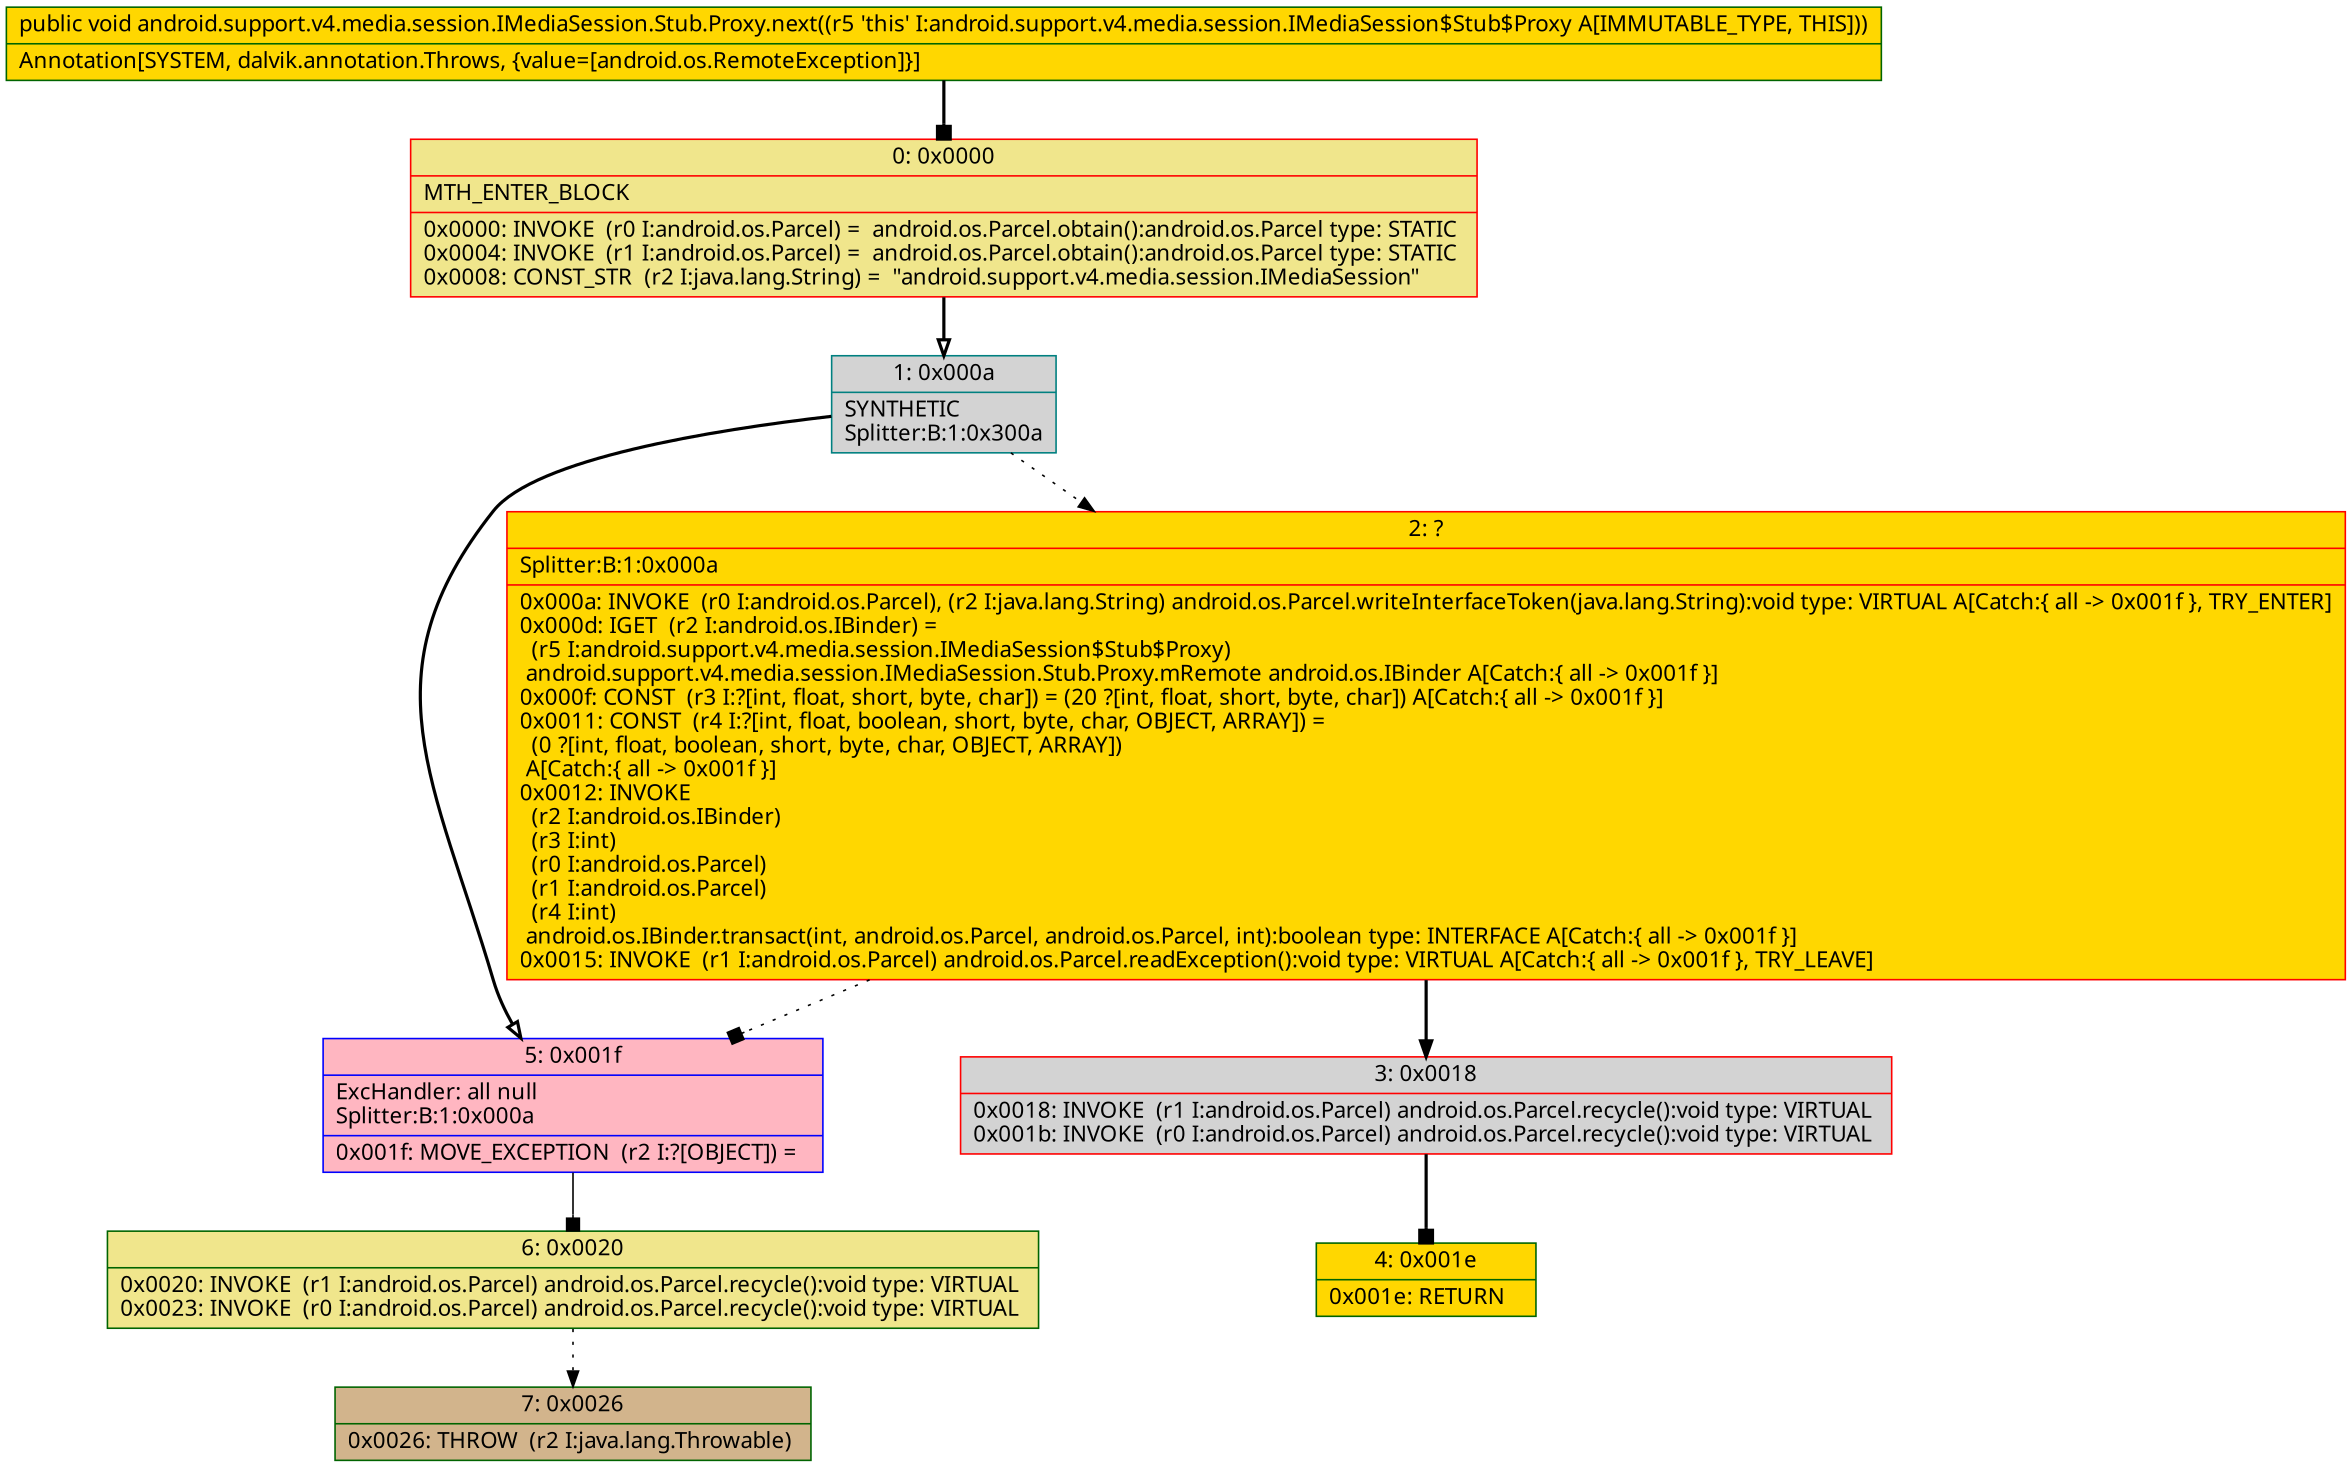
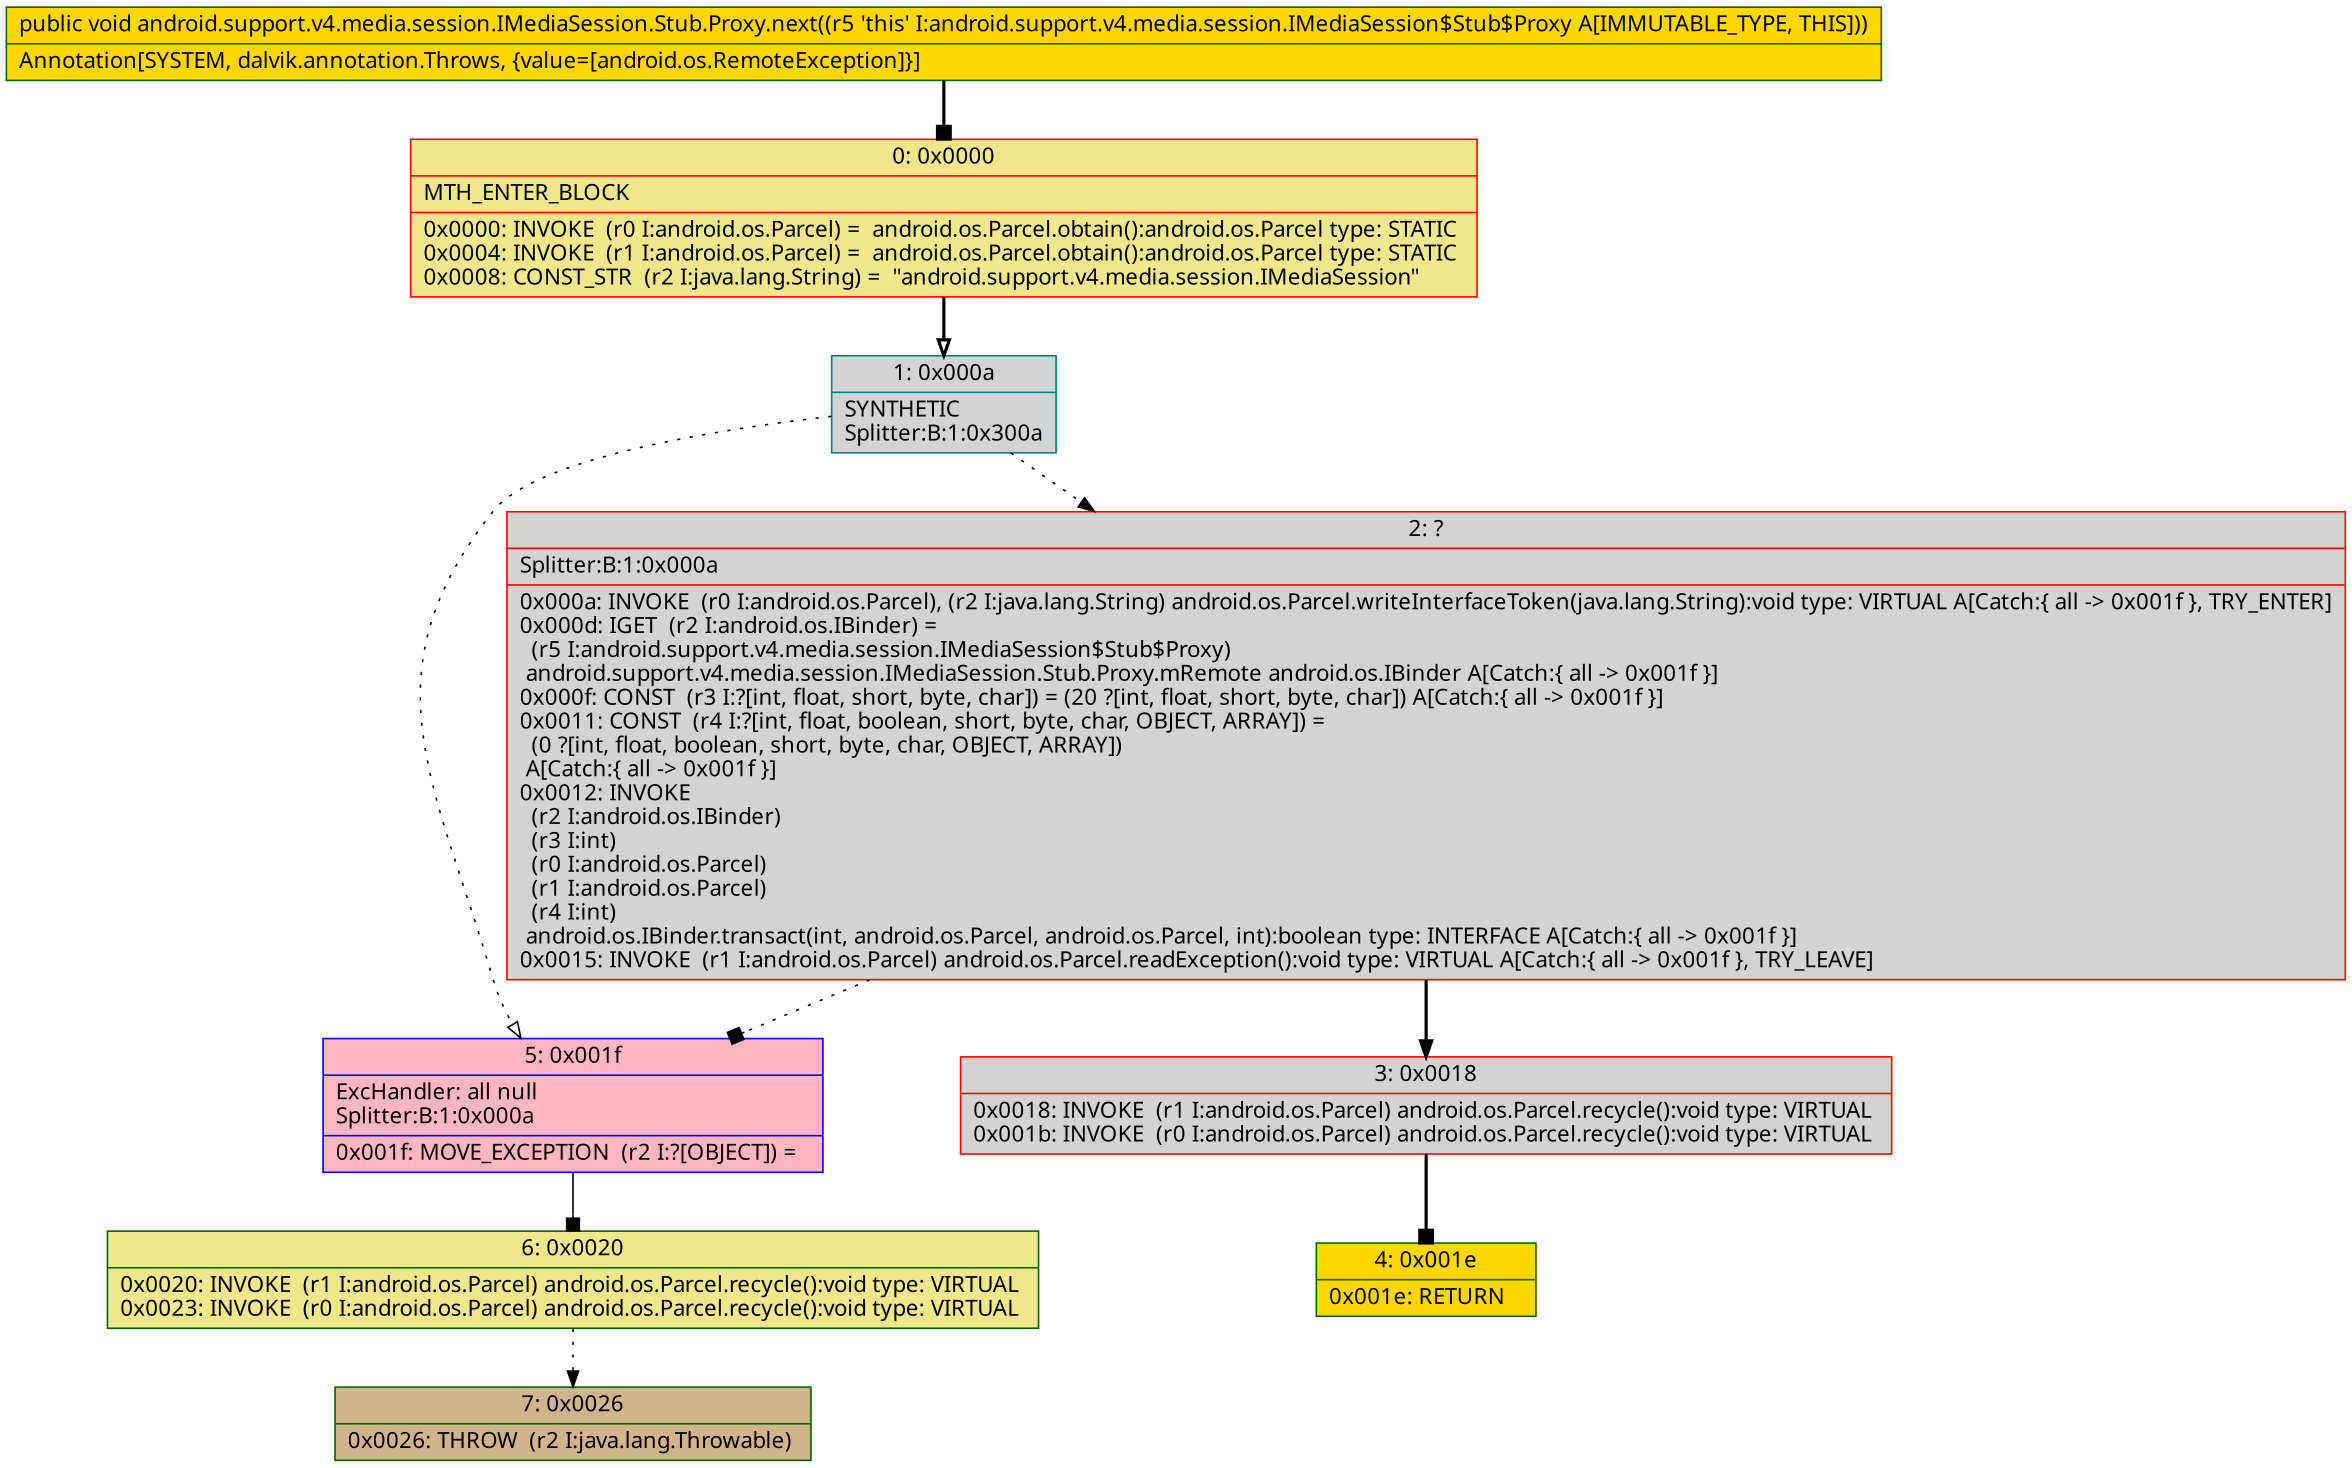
edge "1: 0x000a" -> "5: 0x001f": style bold -> dotted
node "2: ?": fillcolor gold -> lightgrey
